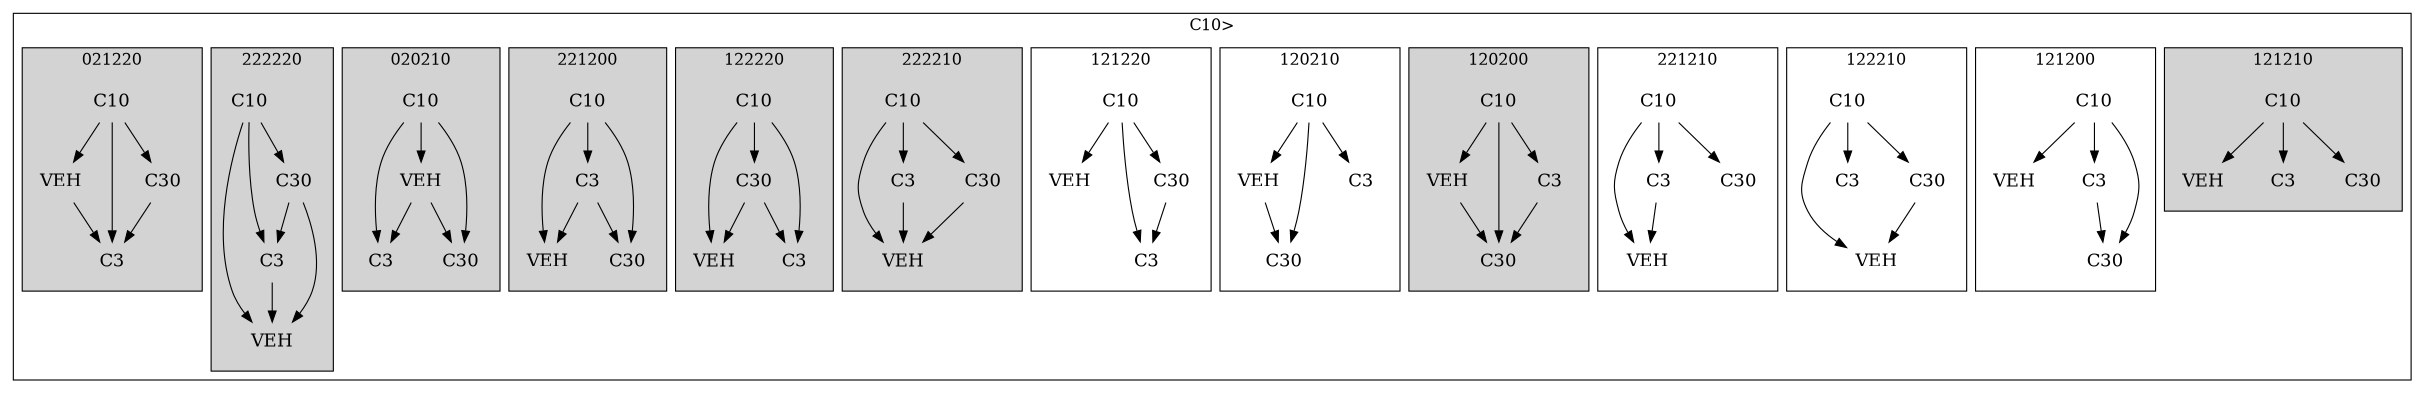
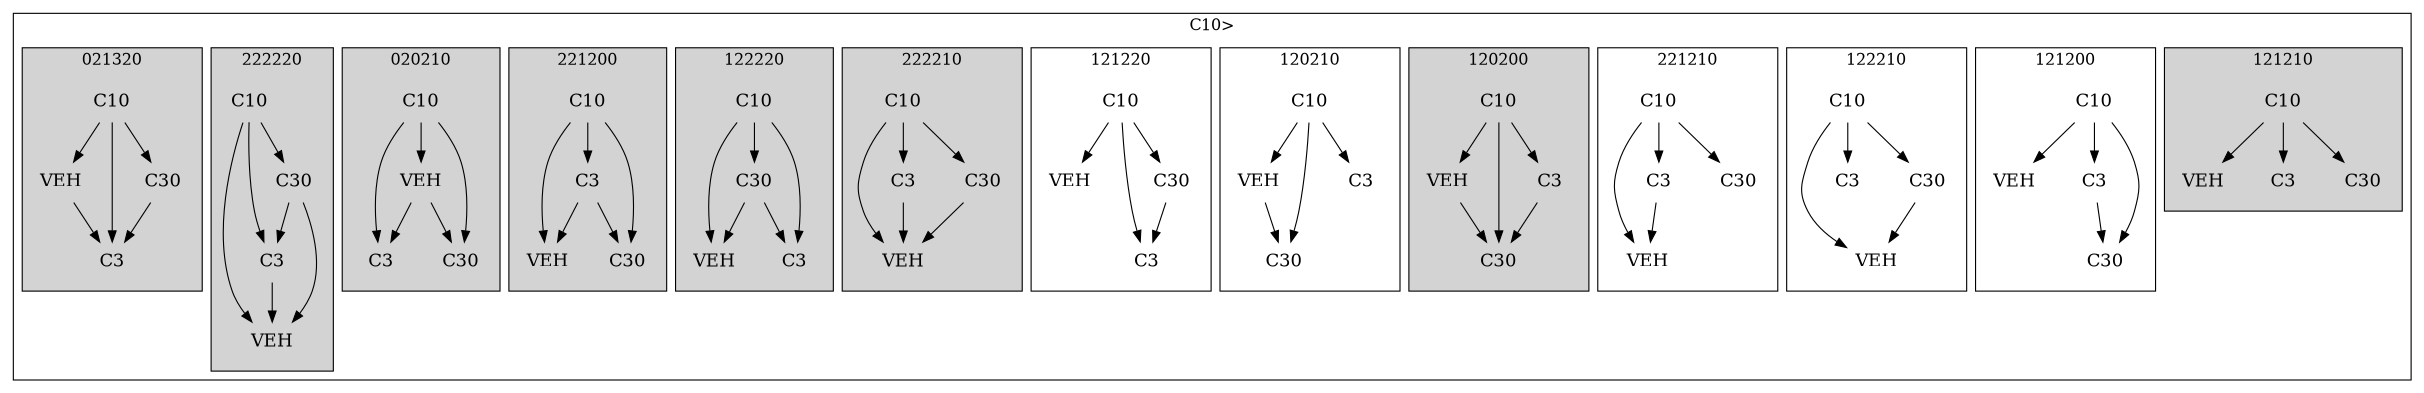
cluster "021220": label "021220" -> "021320"
